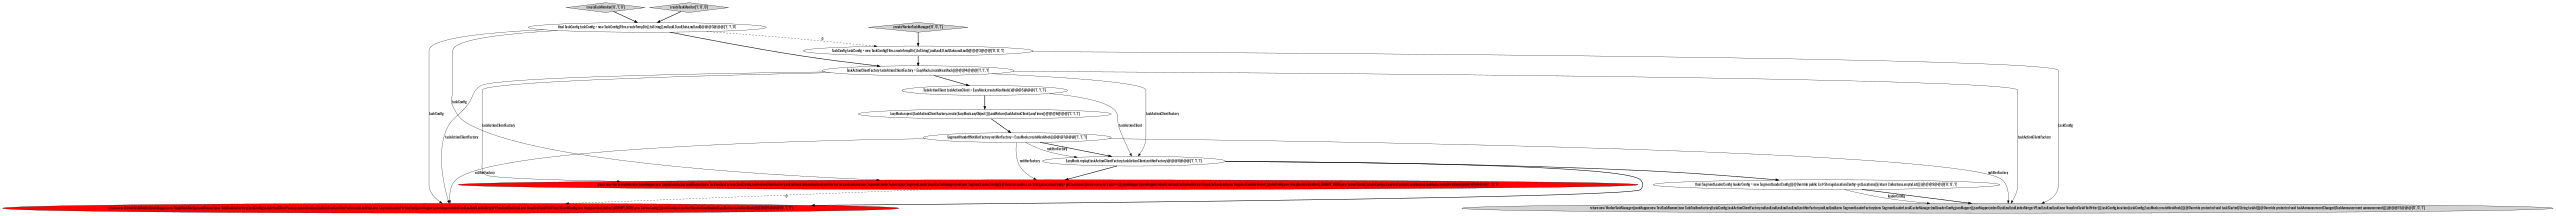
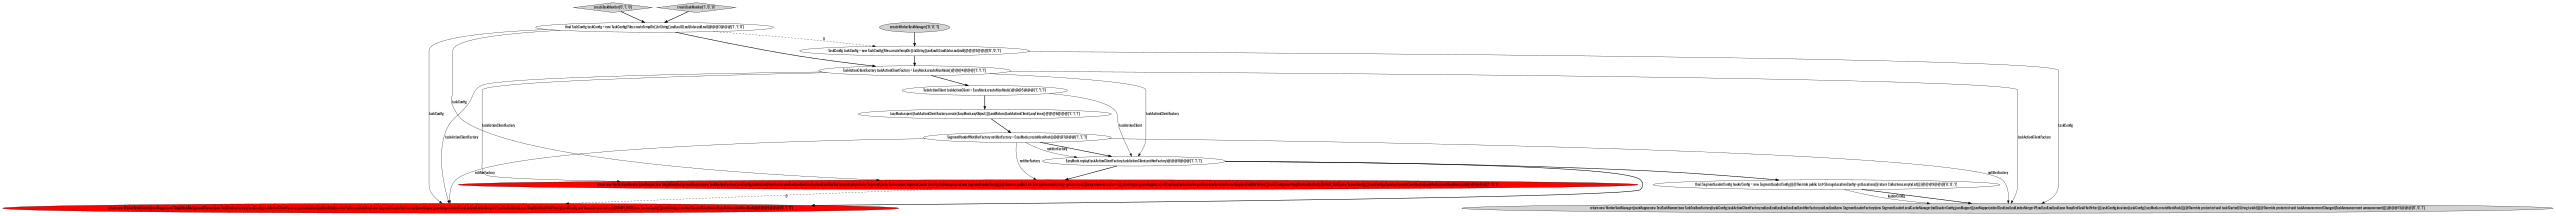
node "createWorkerTaskManager['0', '0', '1']": shape diamond -> ellipse
